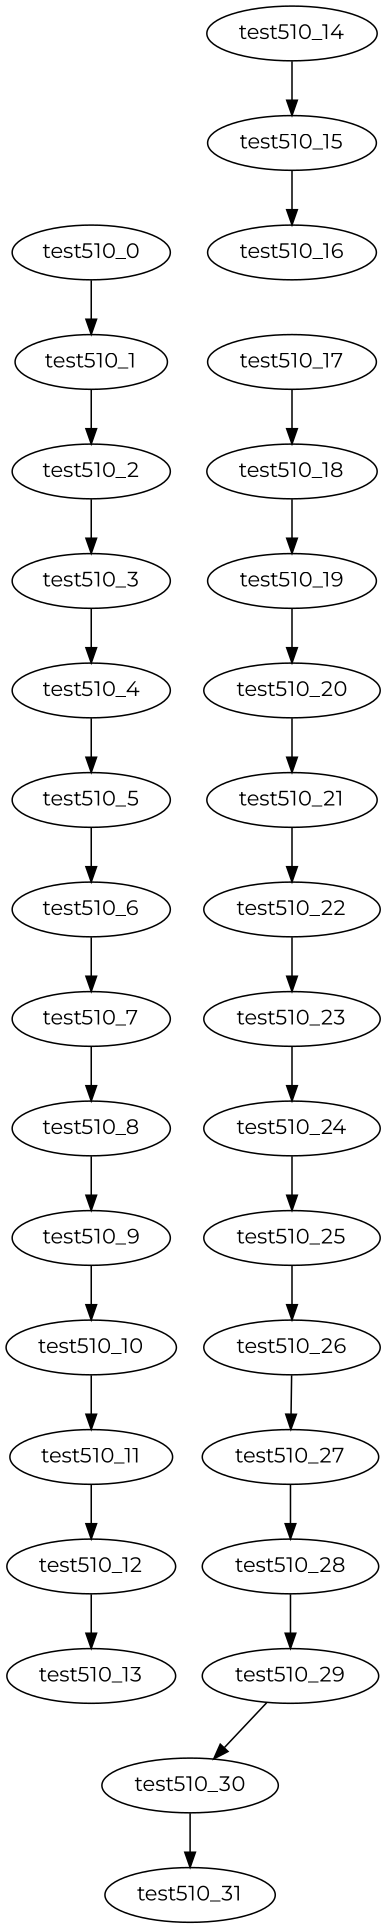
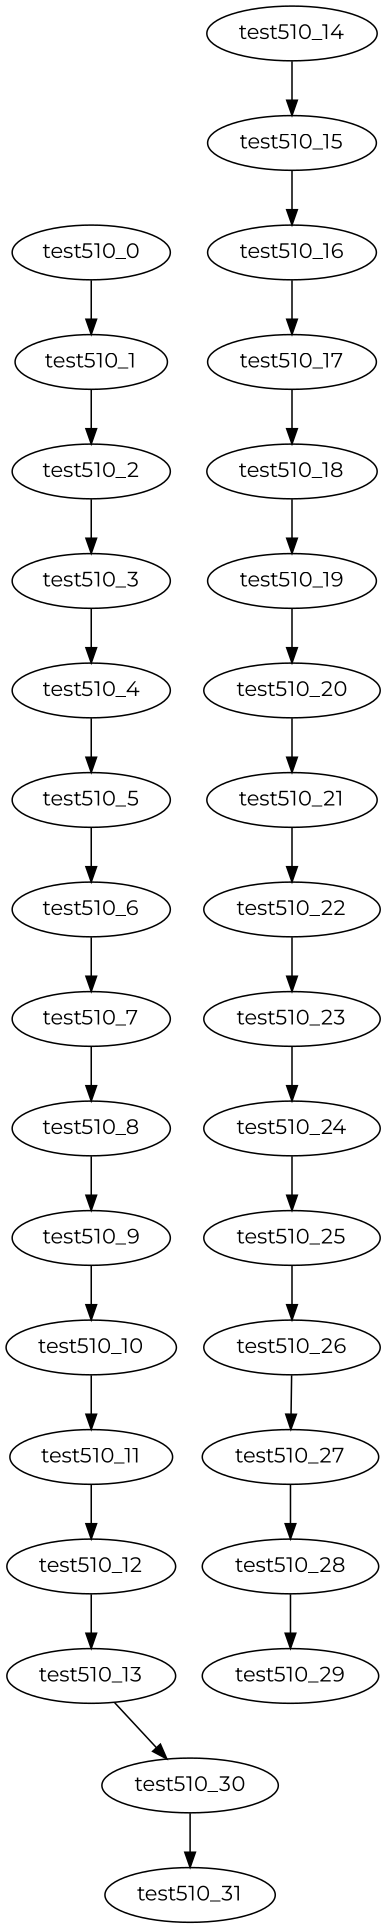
edge "test510_16" -> "test510_17": added
edge "test510_29" -> "test510_30": now "test510_13" -> "test510_30"
